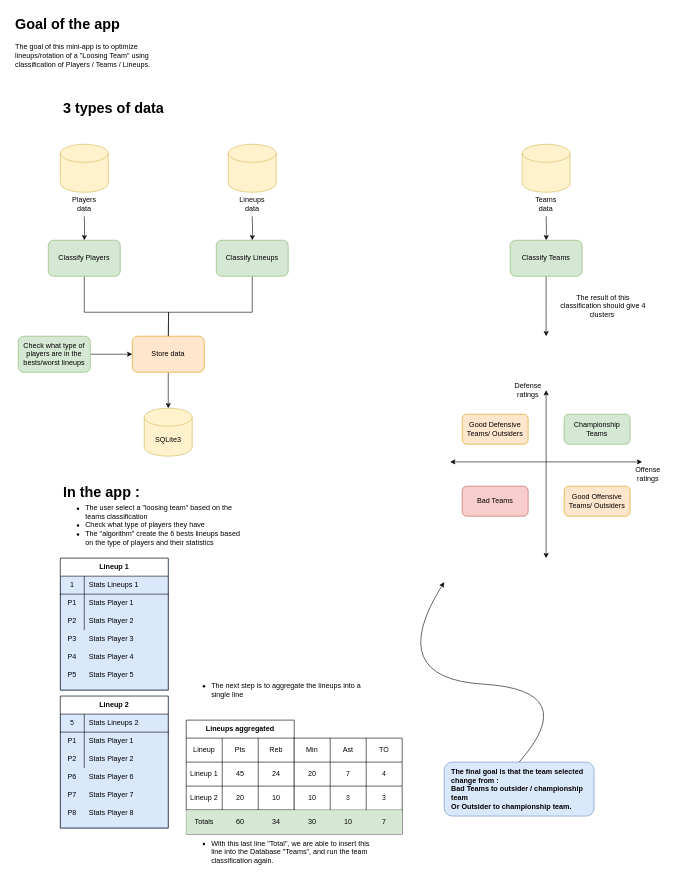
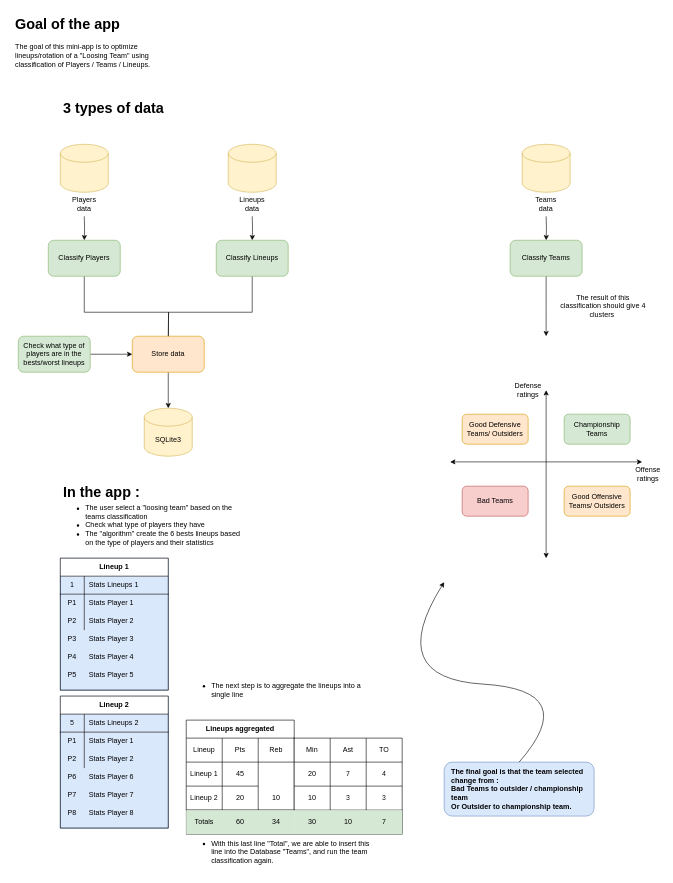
node "24": removed
